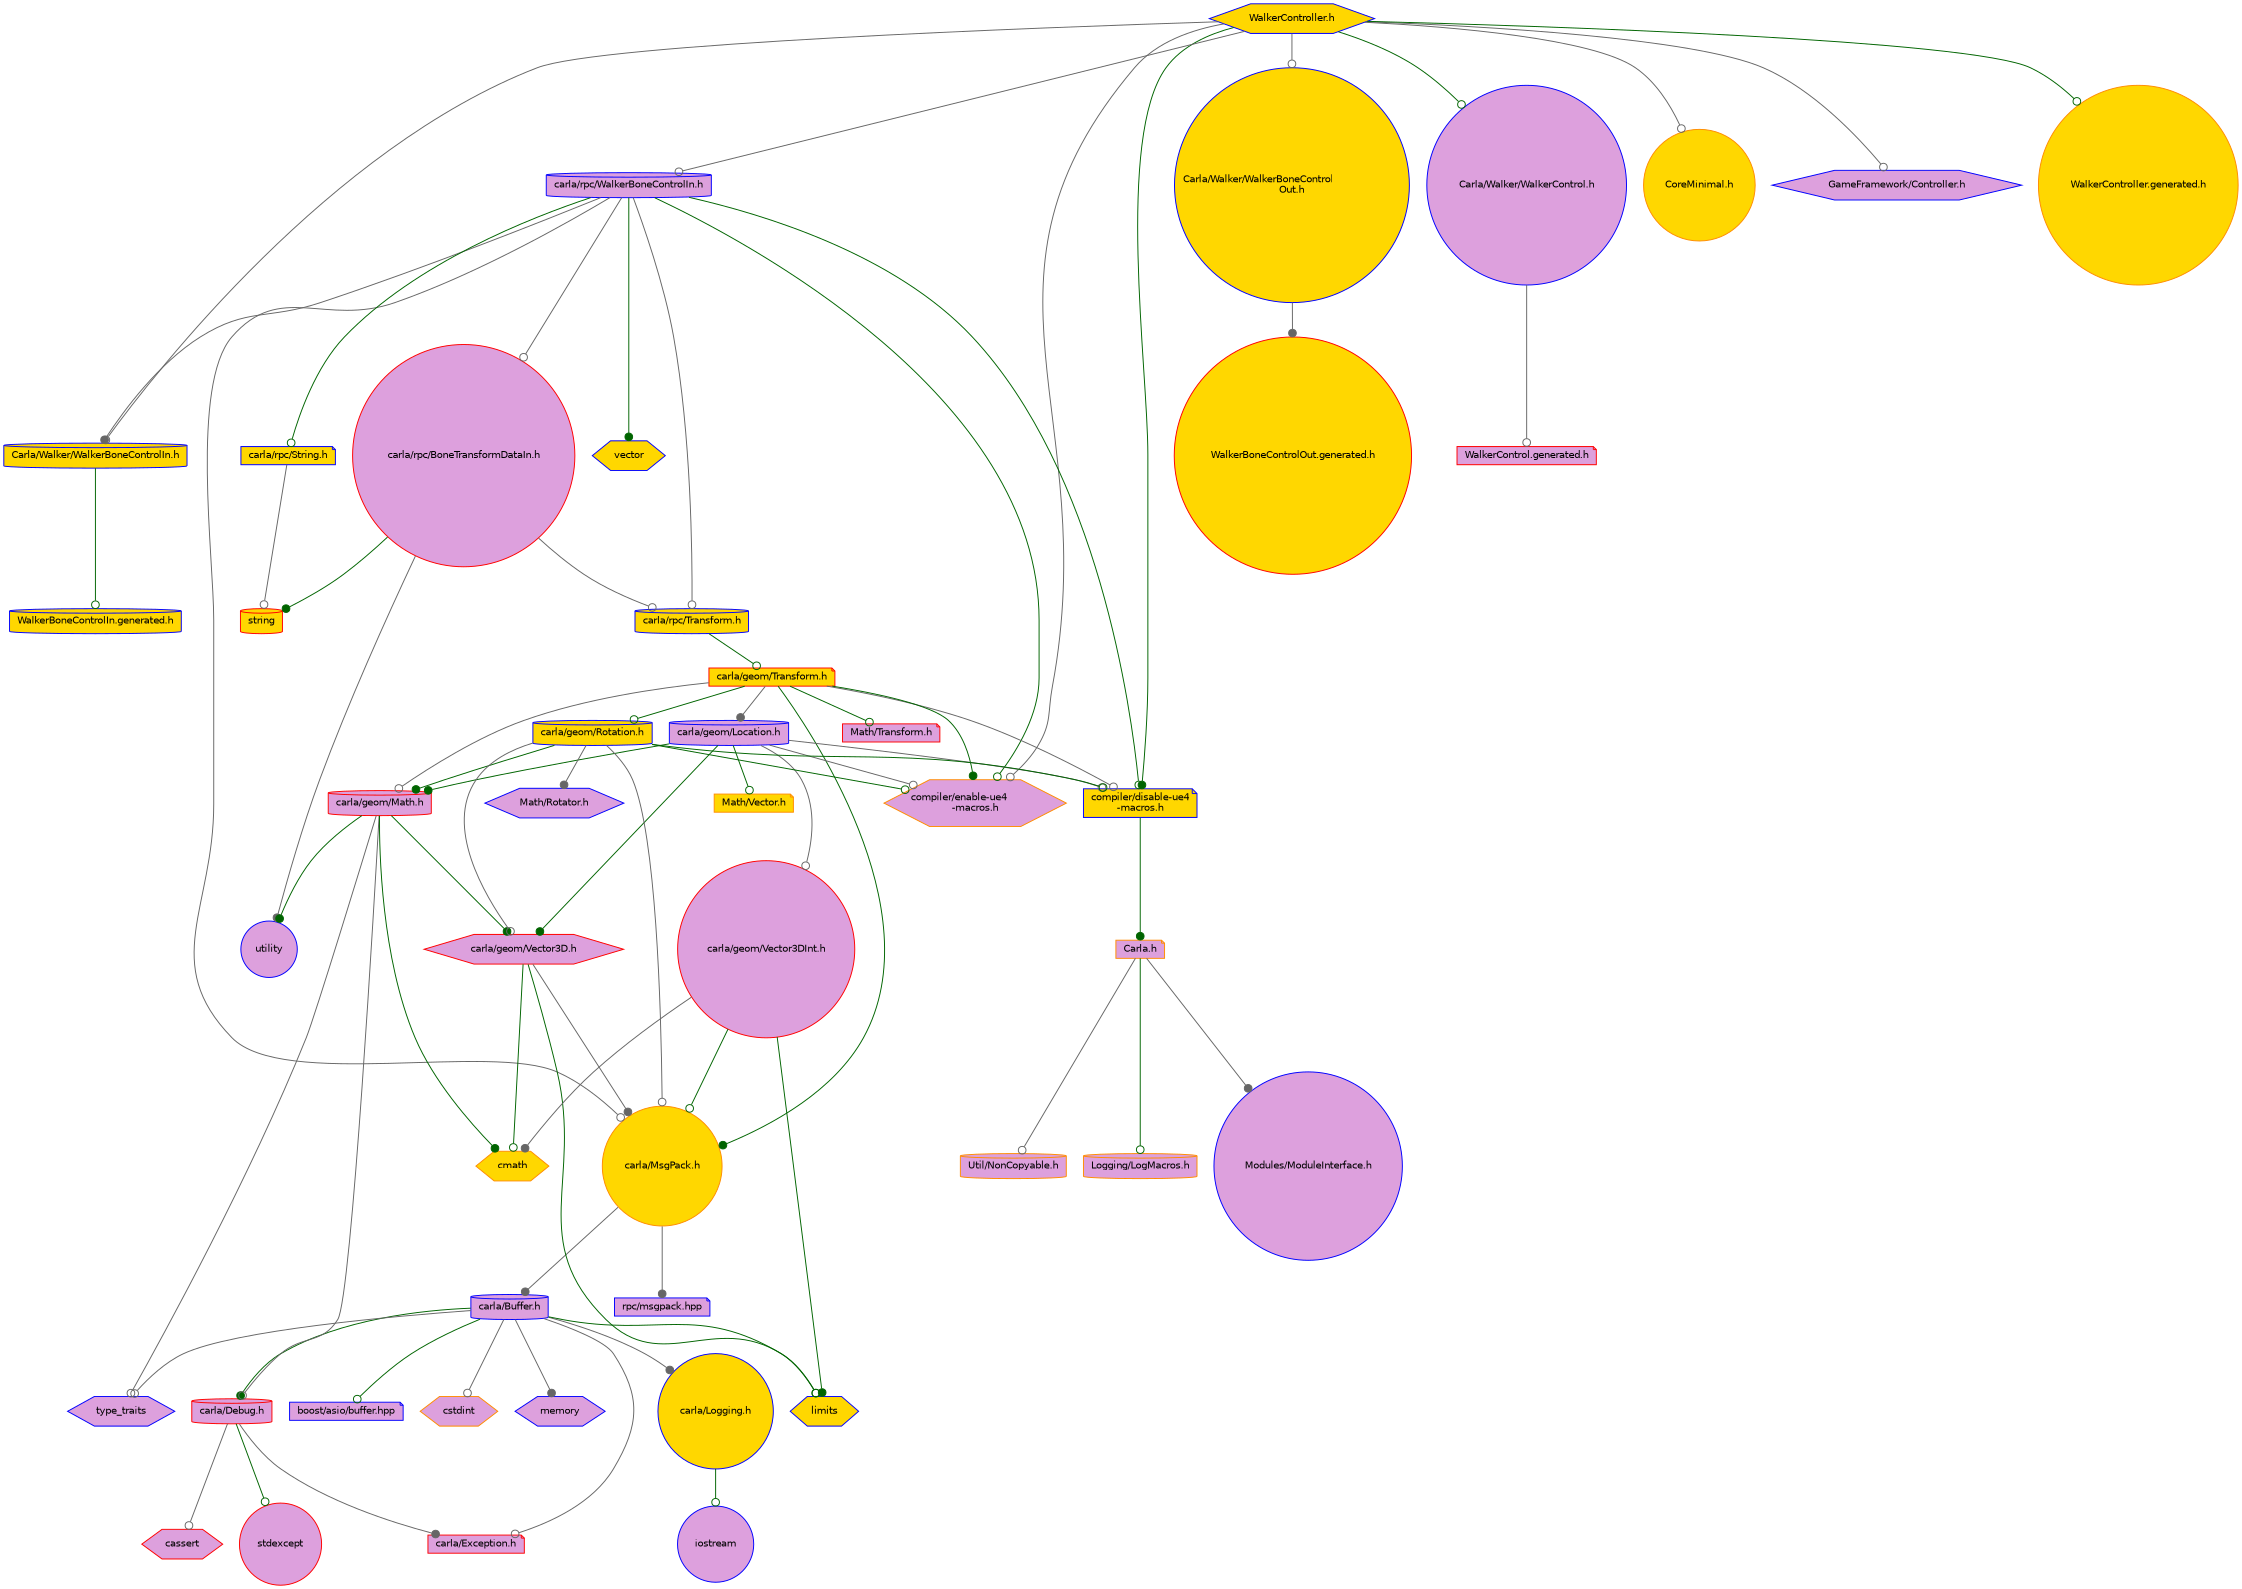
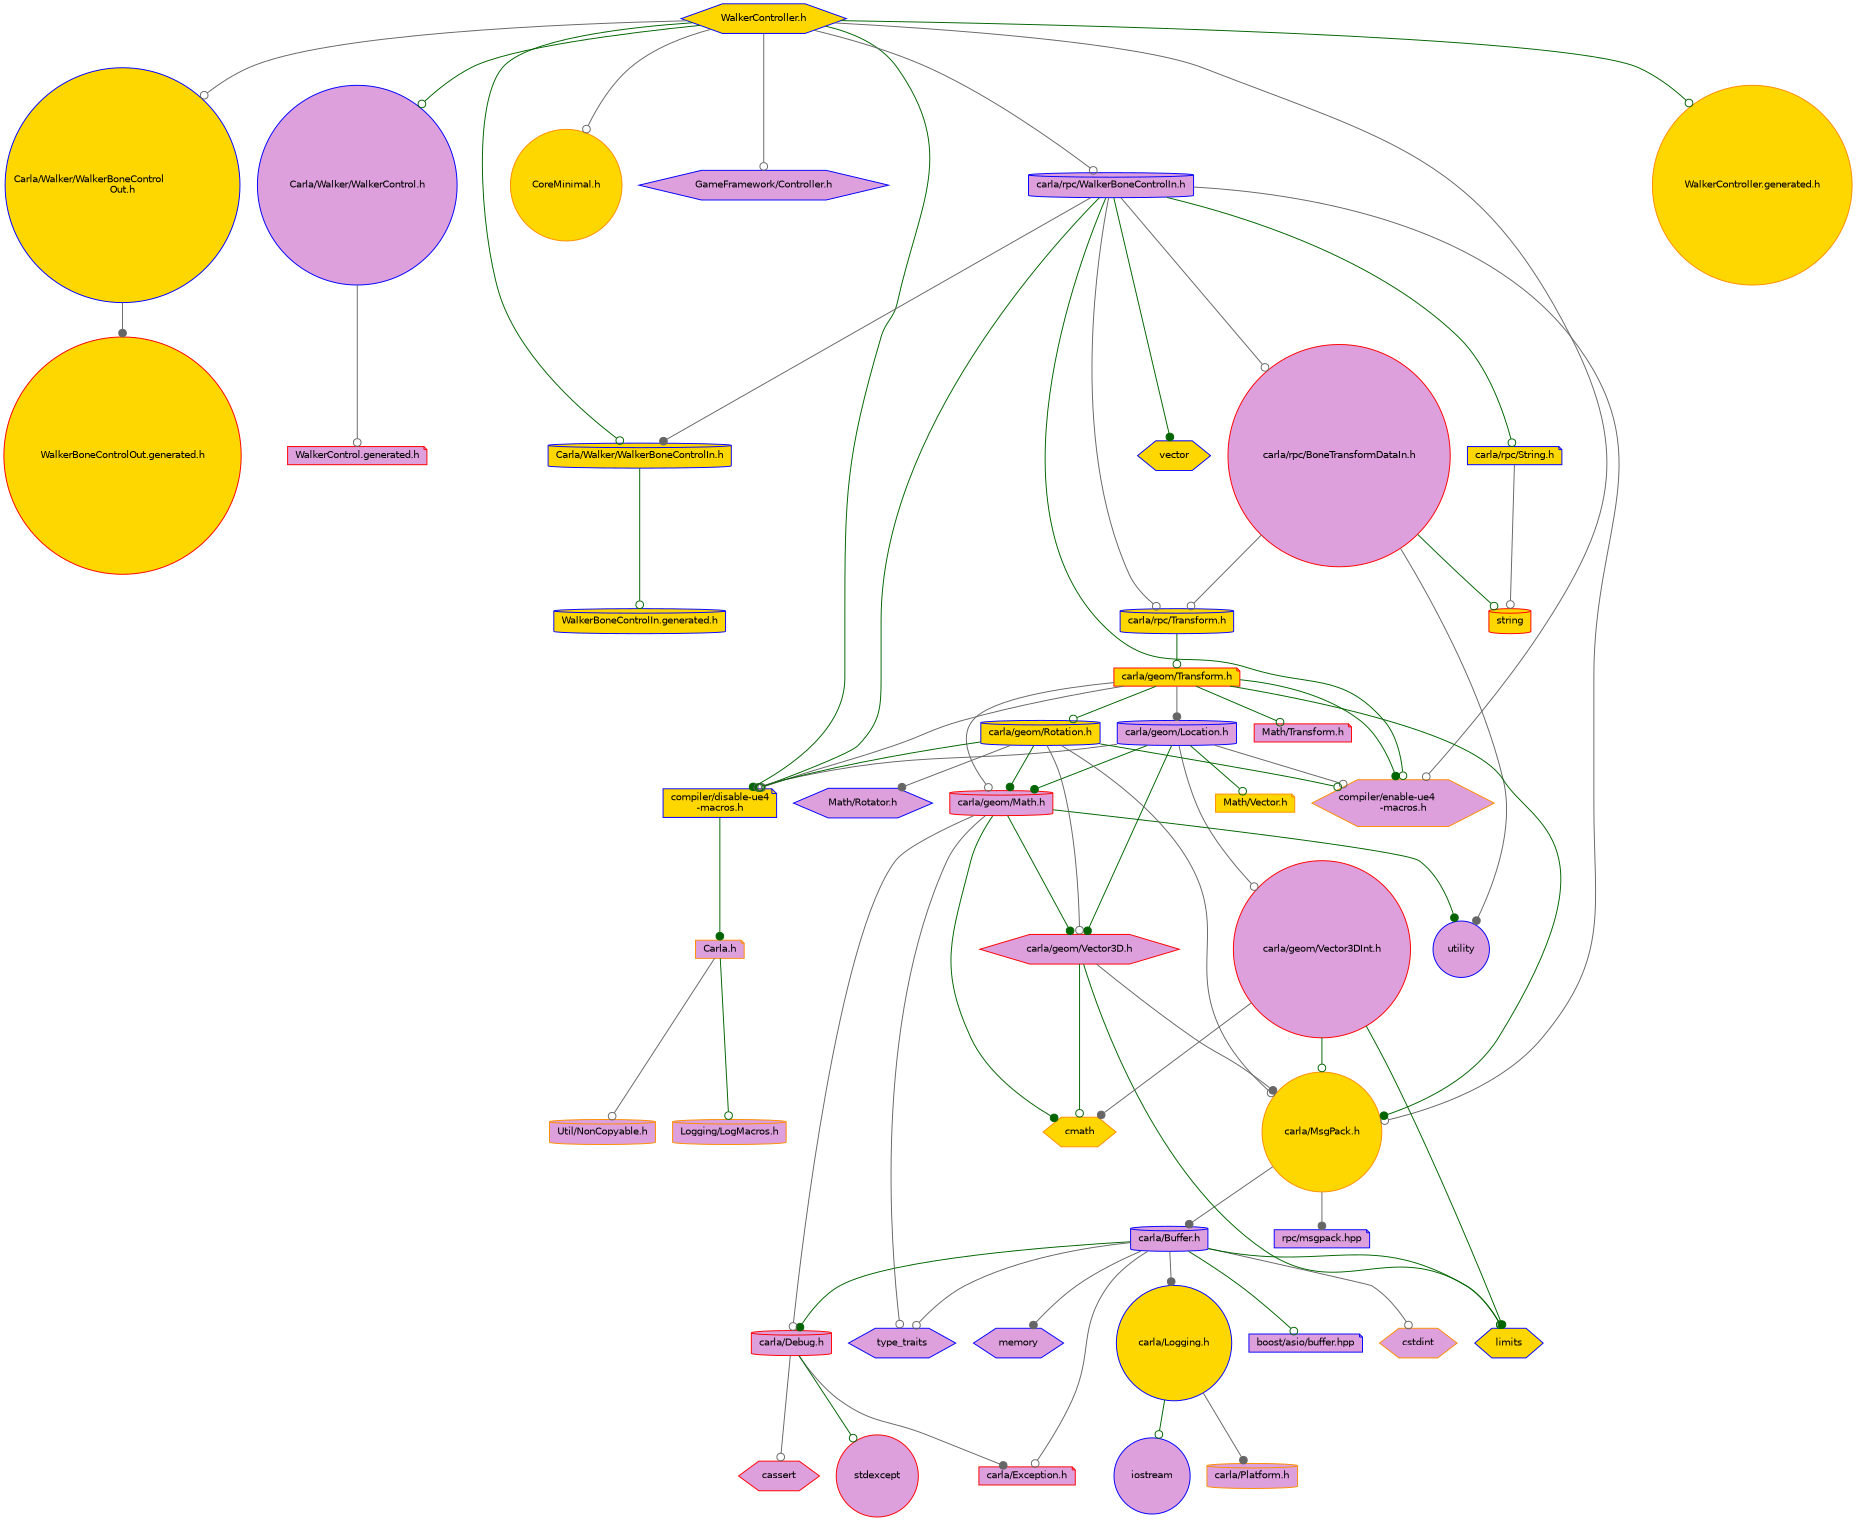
edge "WalkerController.h" -> "Carla/Walker/WalkerBoneControlIn.h": color gray40 -> darkgreen
edge "carla/rpc/BoneTransformDataIn.h" -> "string": arrowhead dot -> odot
node "Modules/ModuleInterface.h": removed
node "carla/Platform.h": added
